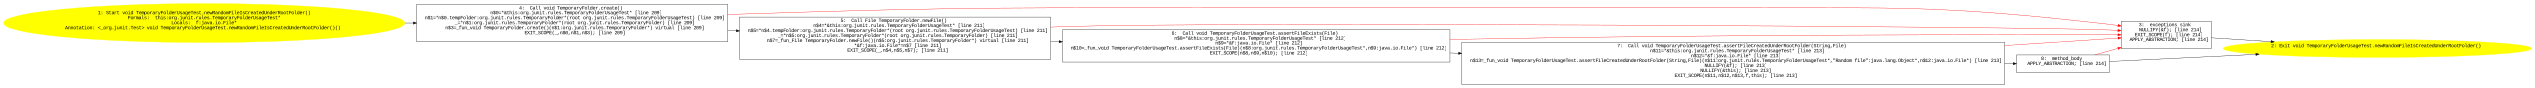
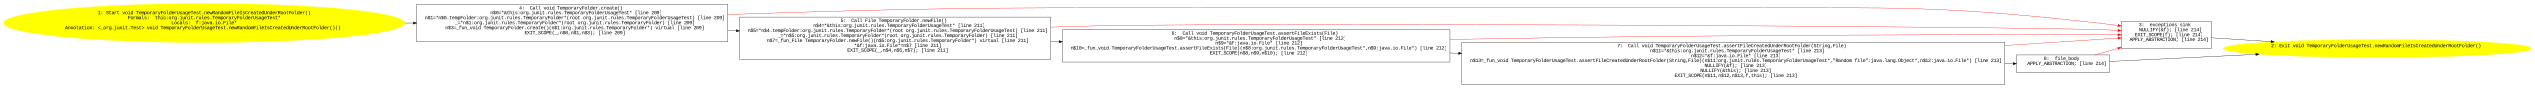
node "8:  method_body APPLY_ABSTRACTION; [line 214]": label "8:  method_body APPLY_ABSTRACTION; [line 214]" -> "8:  file_body APPLY_ABSTRACTION; [line 214]"
